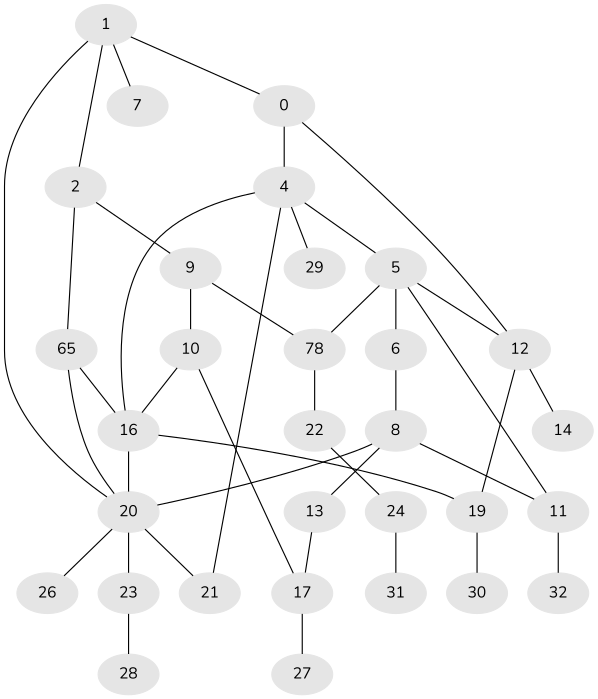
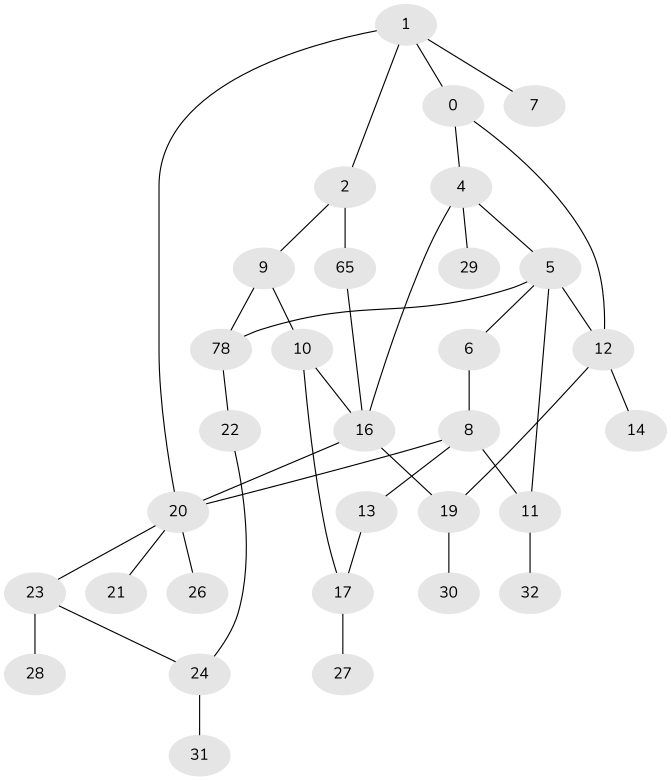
edge "4" -- "21": removed
edge "65" -- "20": removed
edge "23" -- "24": added
